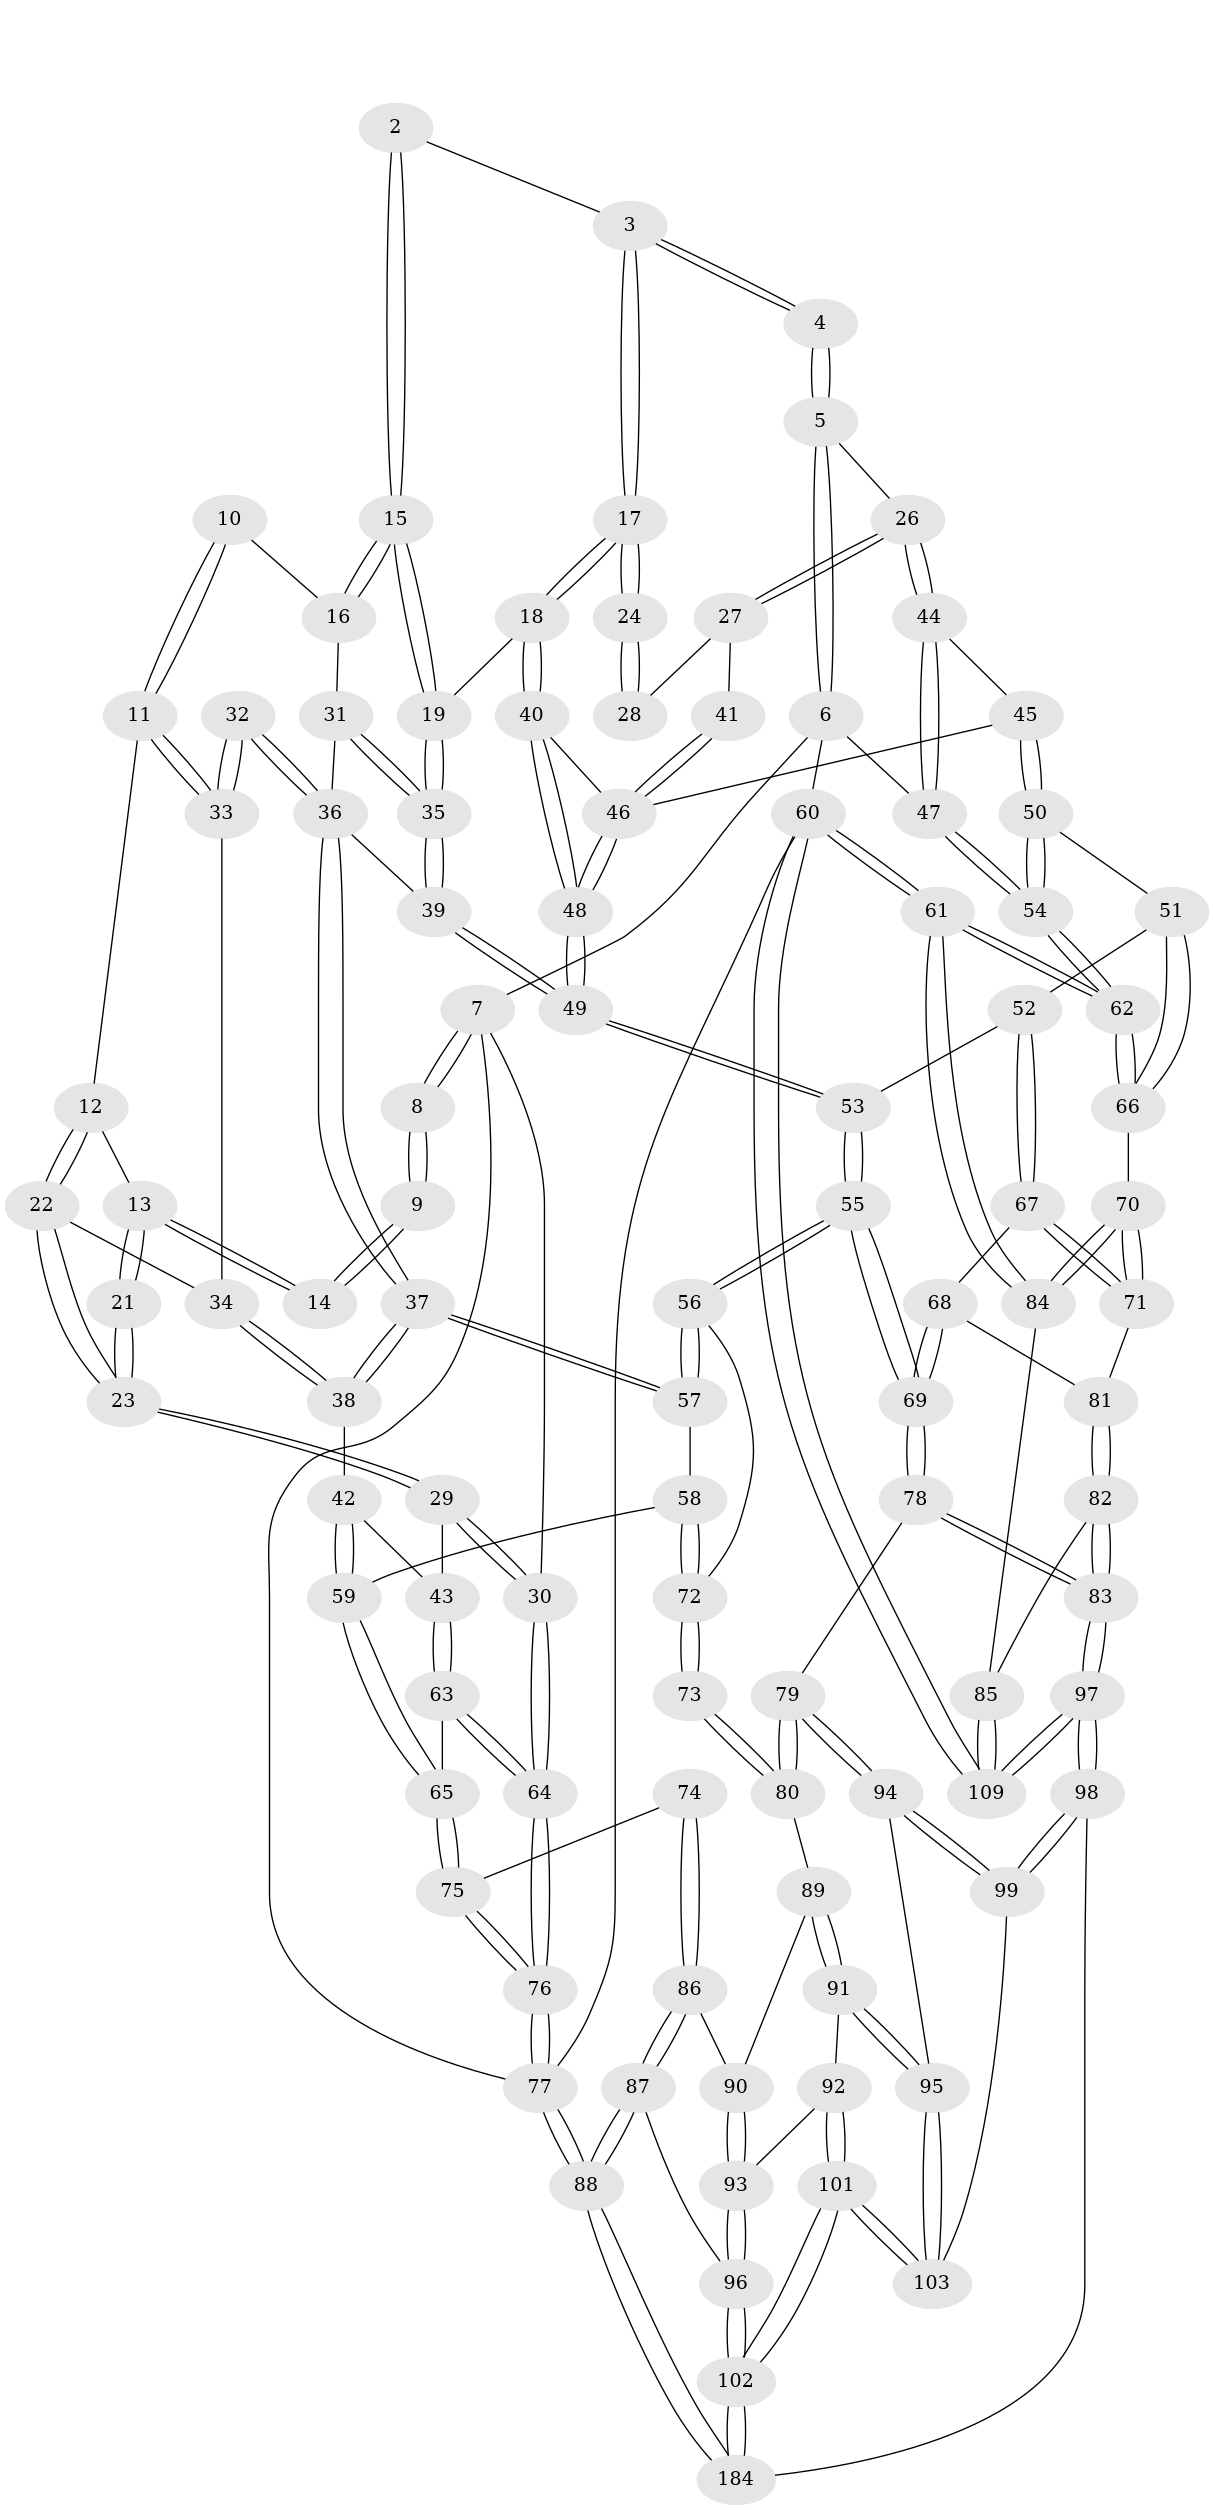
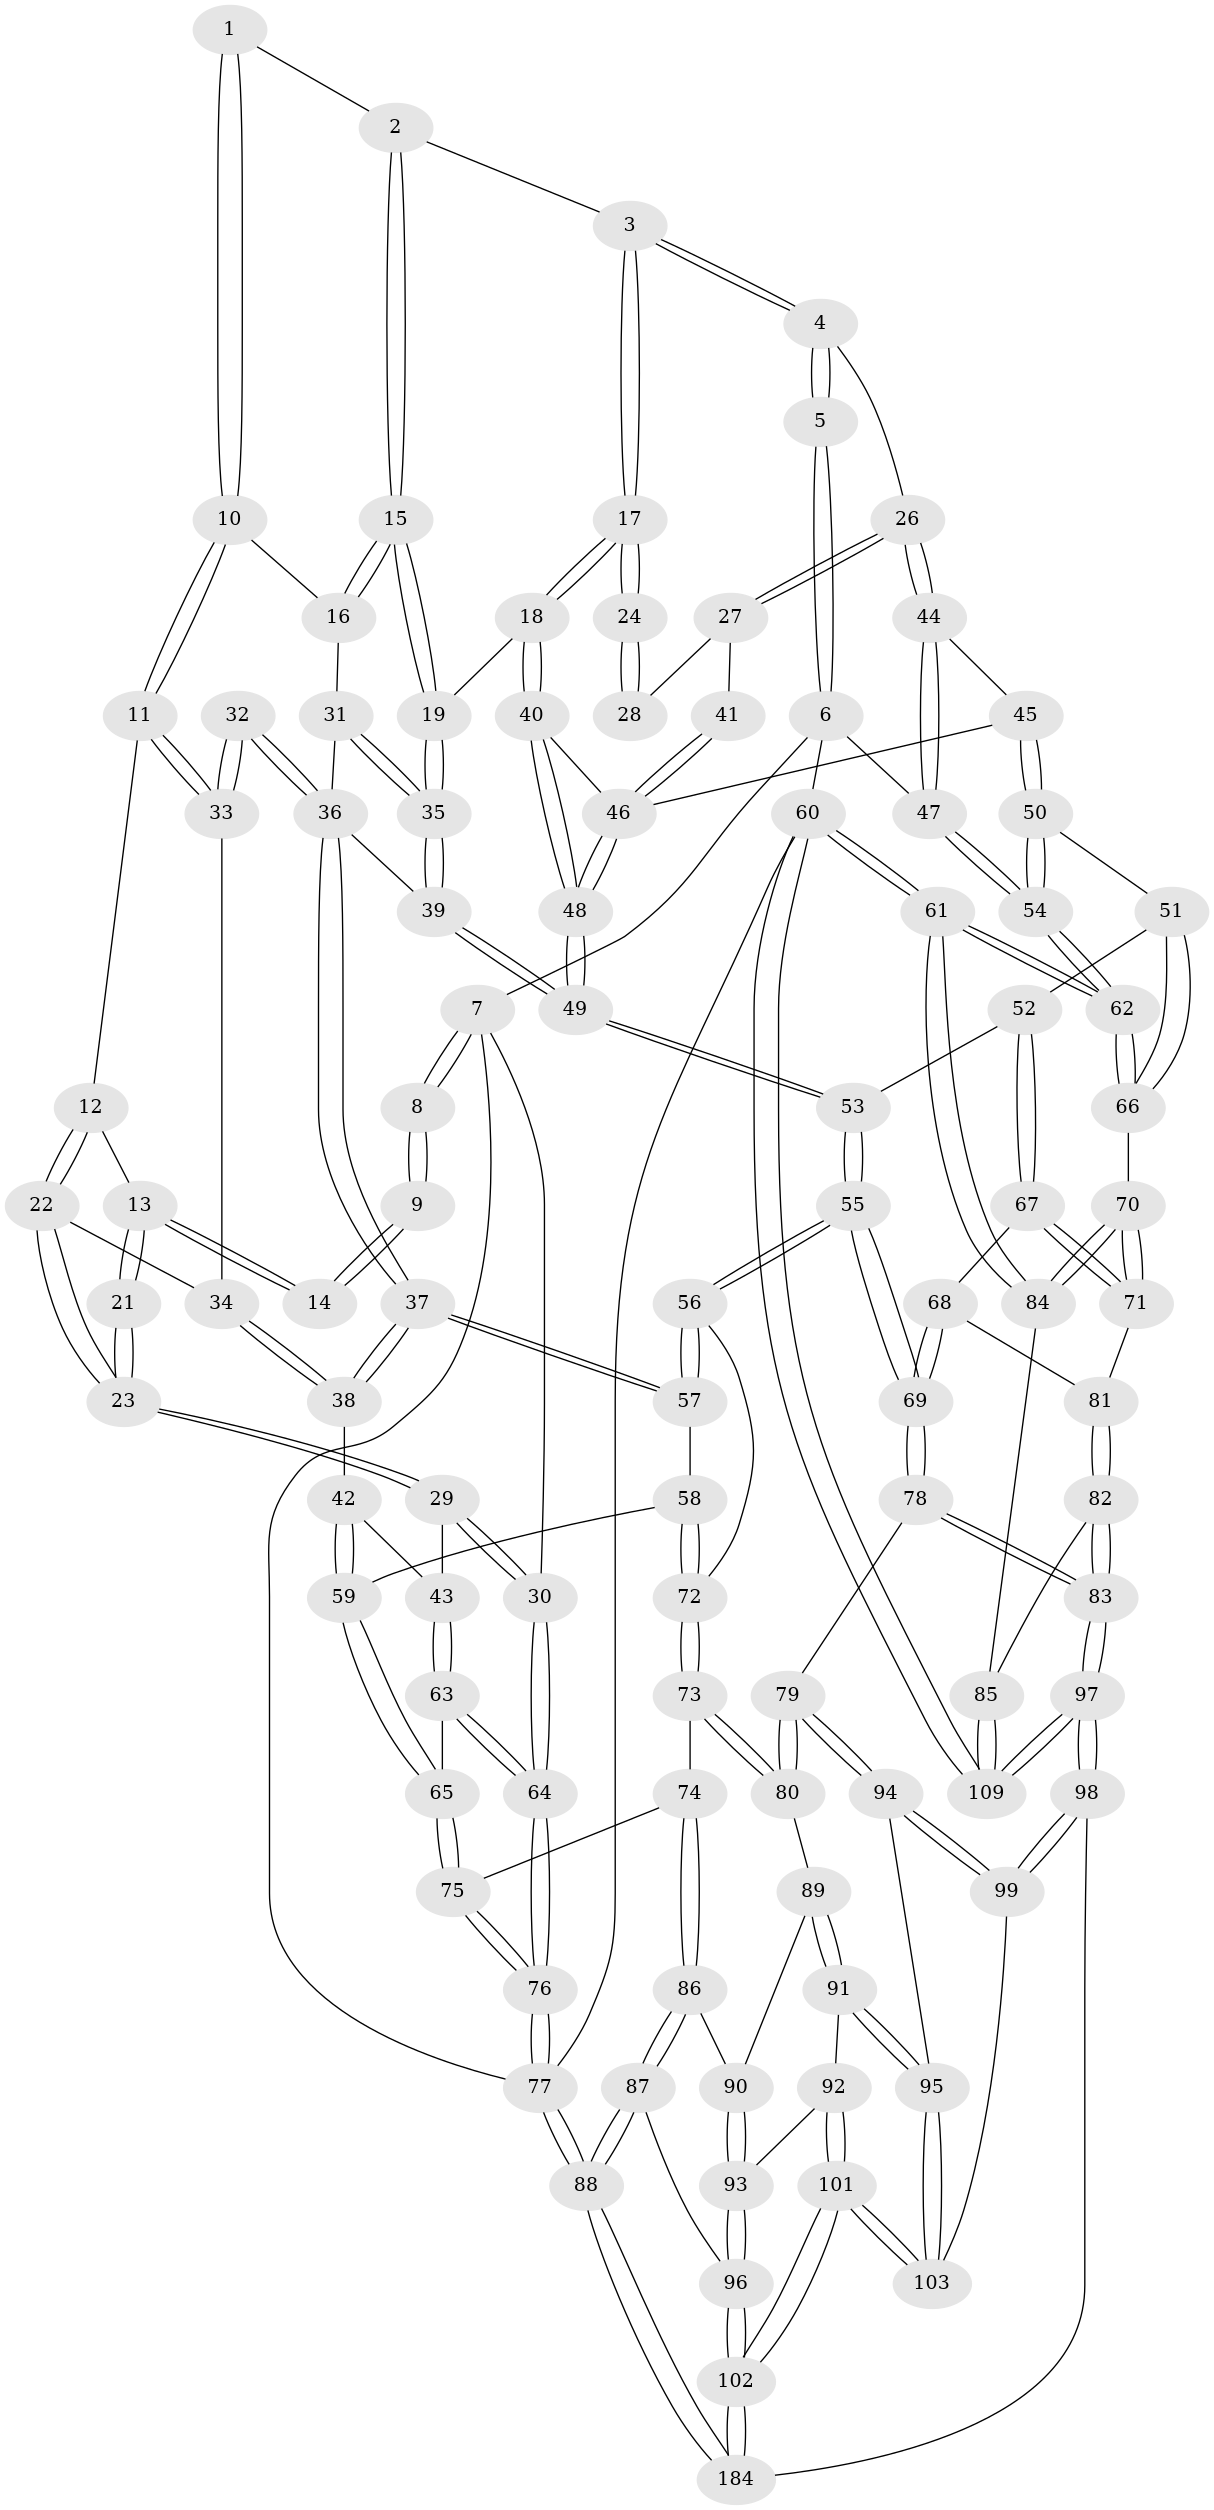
node "1": added
edge "5" -- "26": now "4" -- "26"
edge "73" -- "74": added
